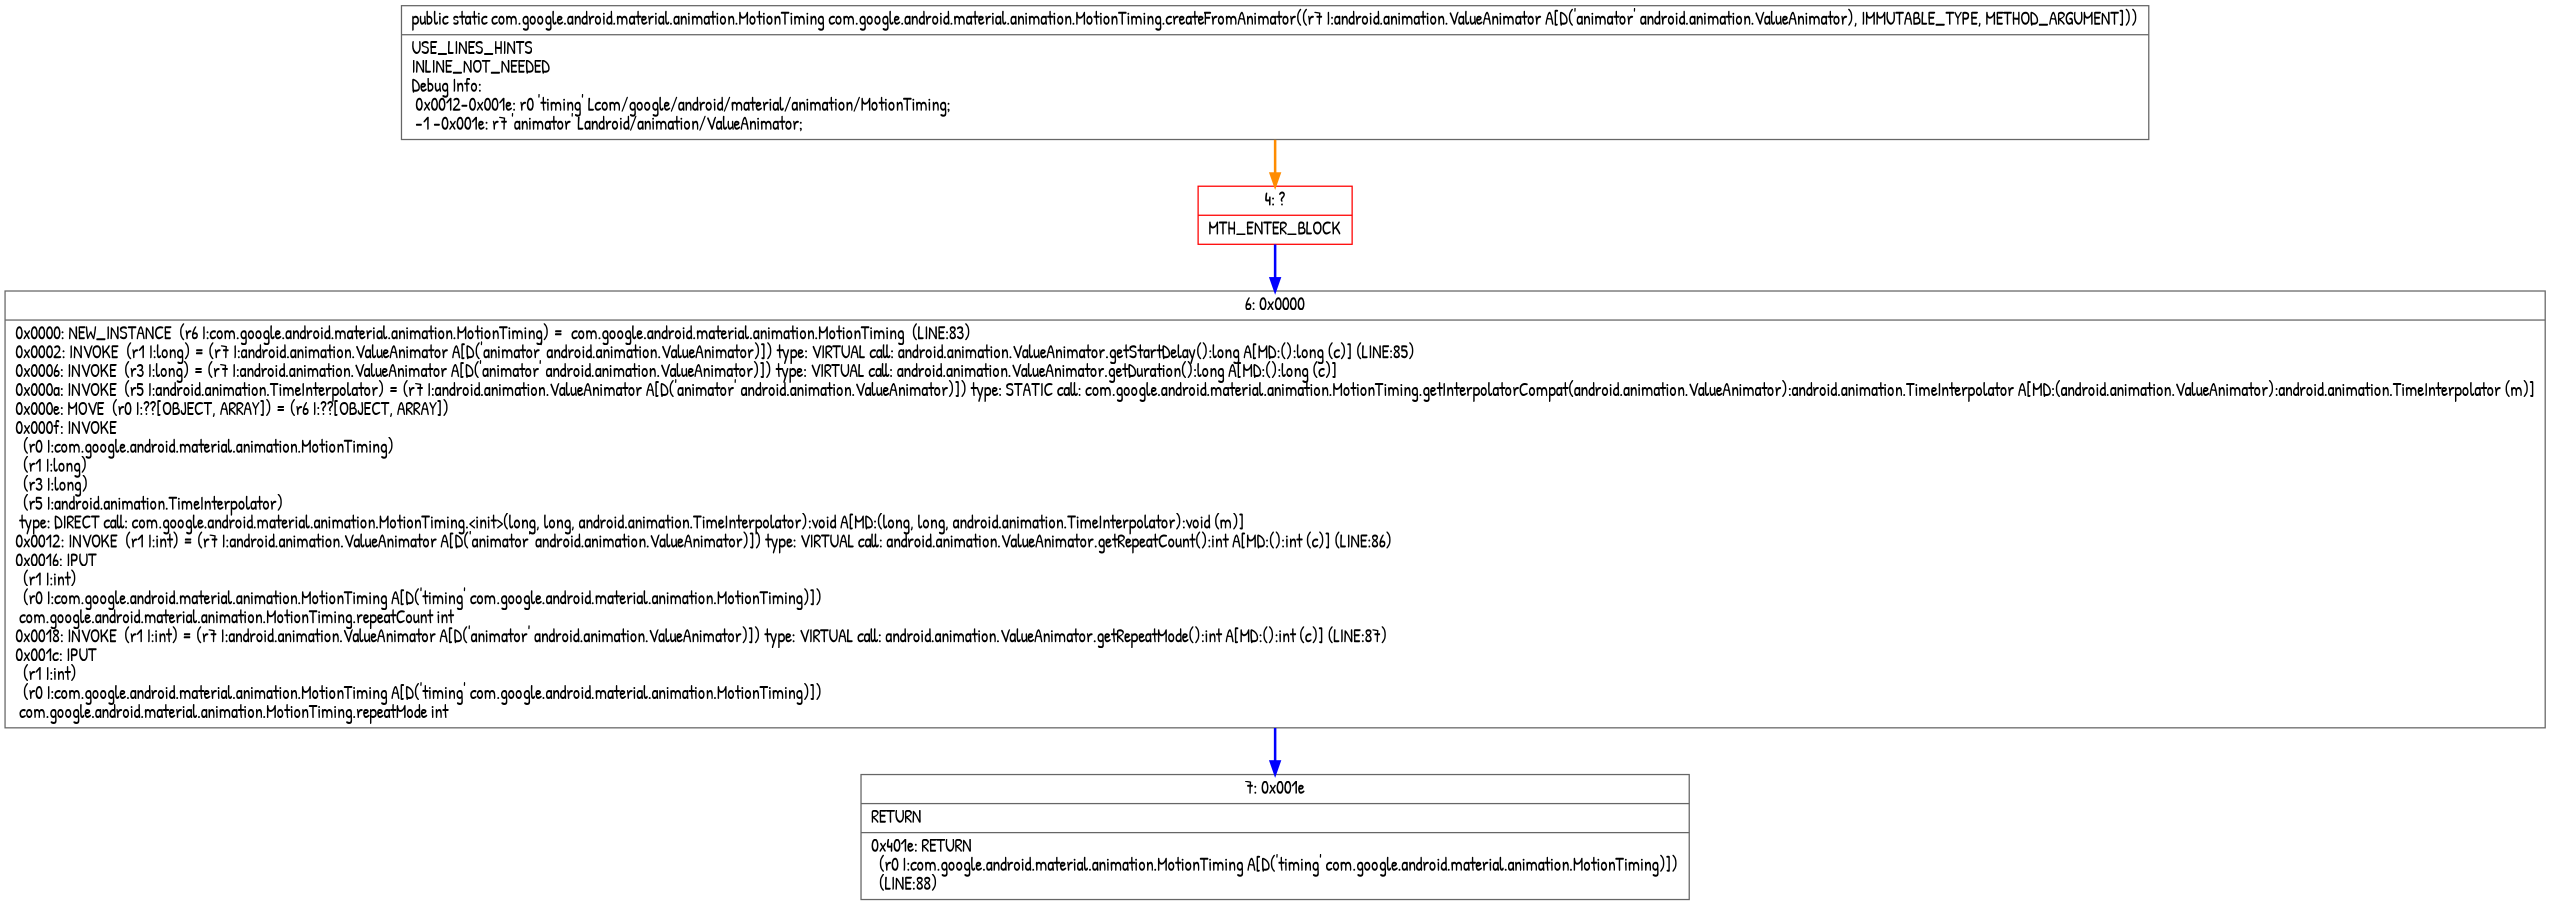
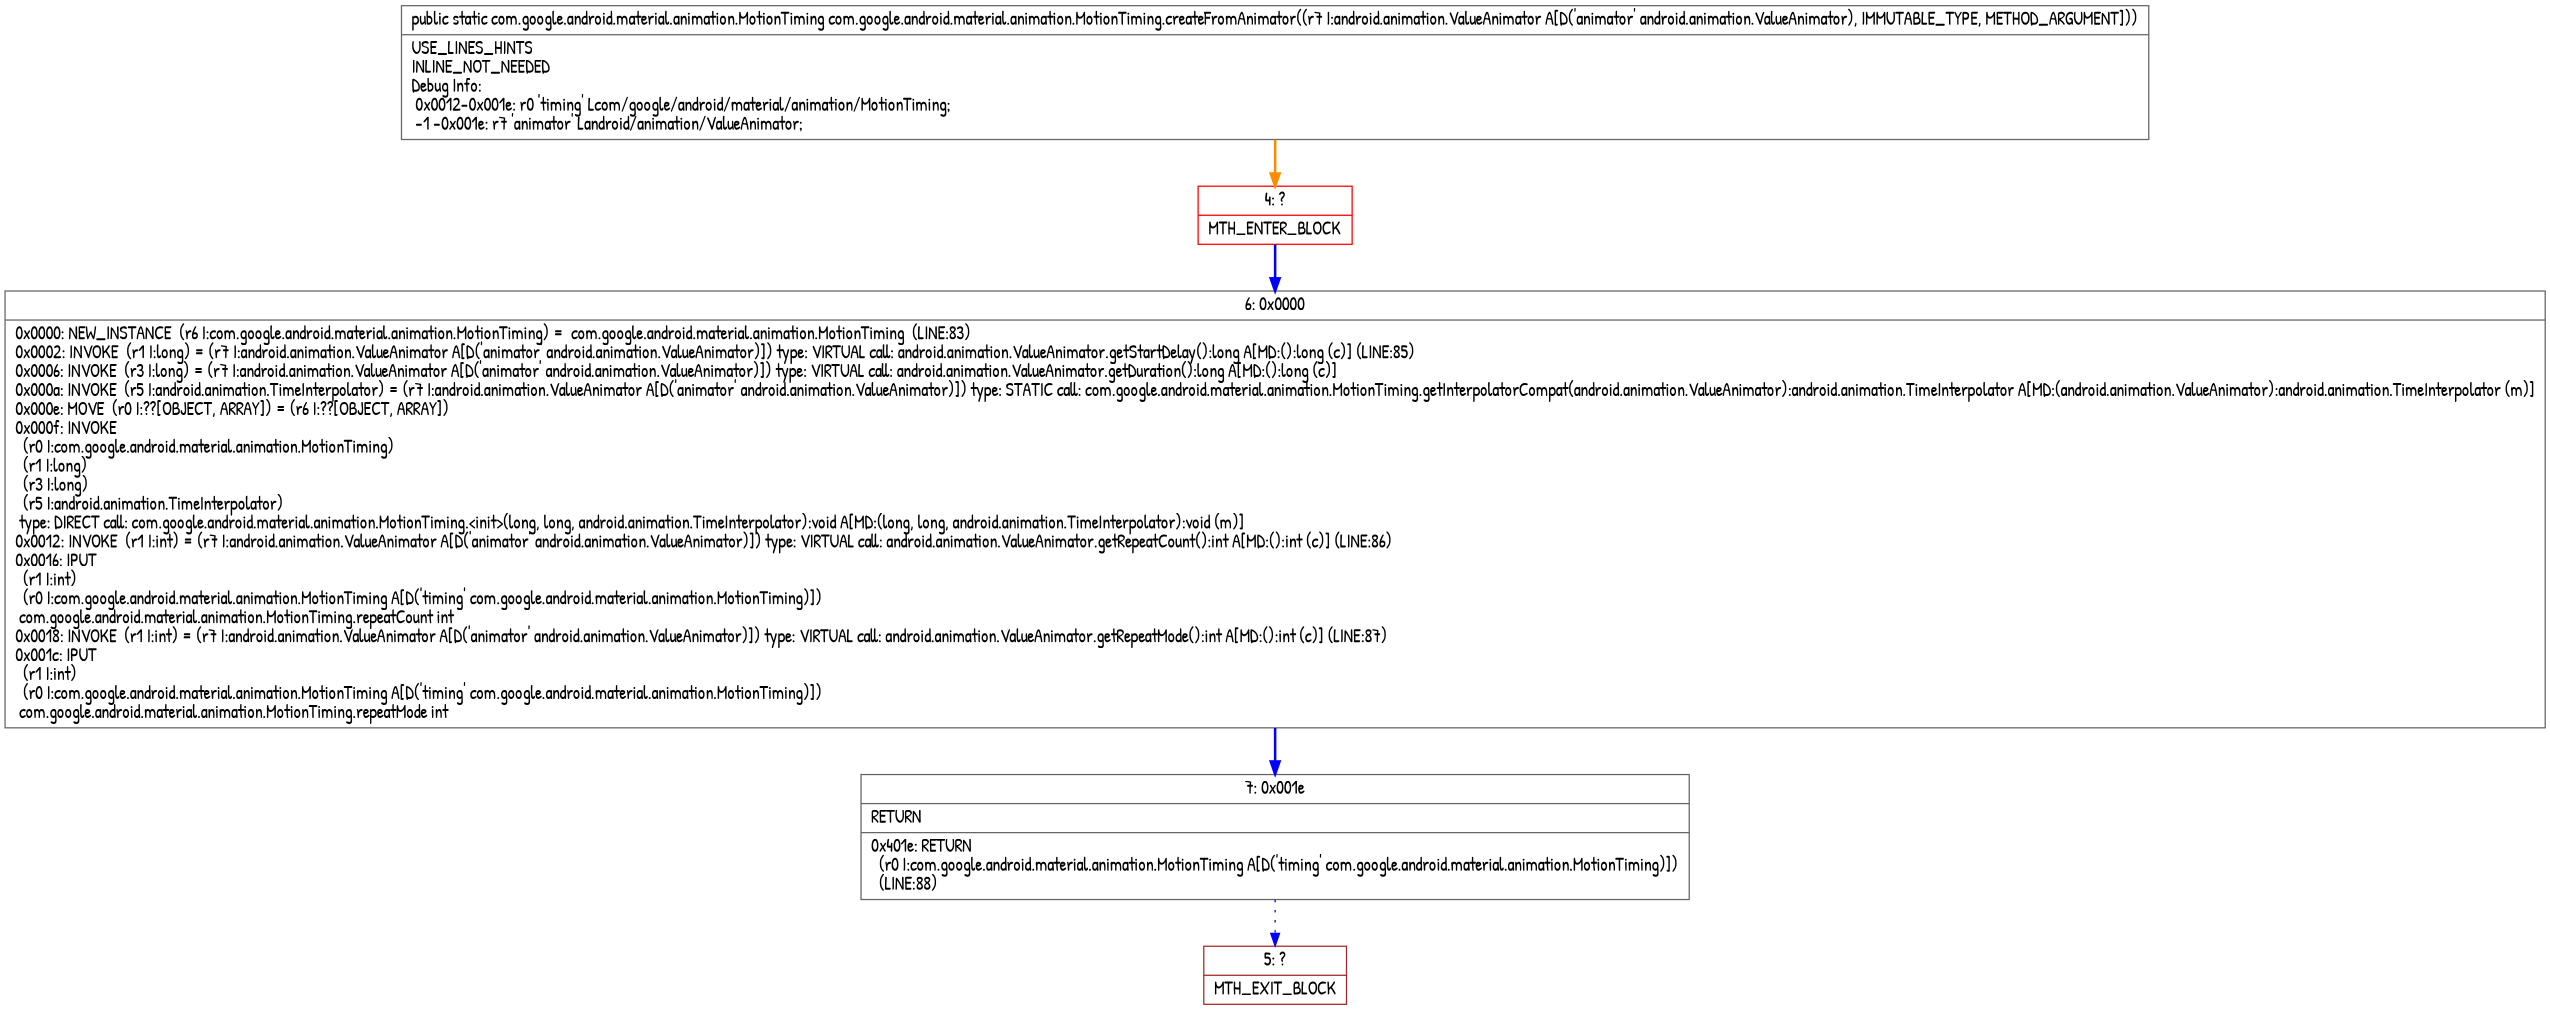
node "5: ?": added
